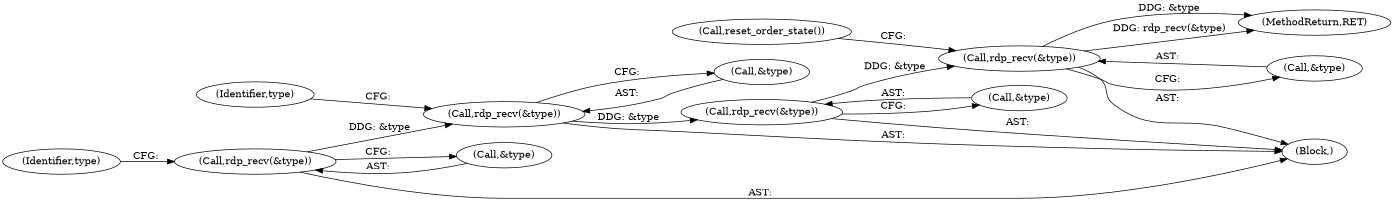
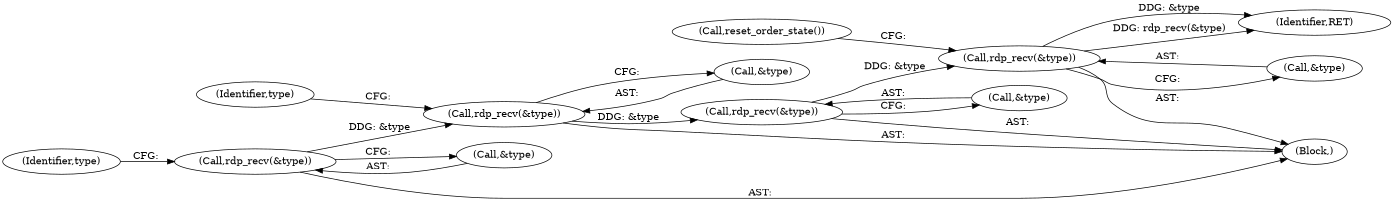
node "(MethodReturn,RET)": label "(MethodReturn,RET)" -> "(Identifier,RET)"
